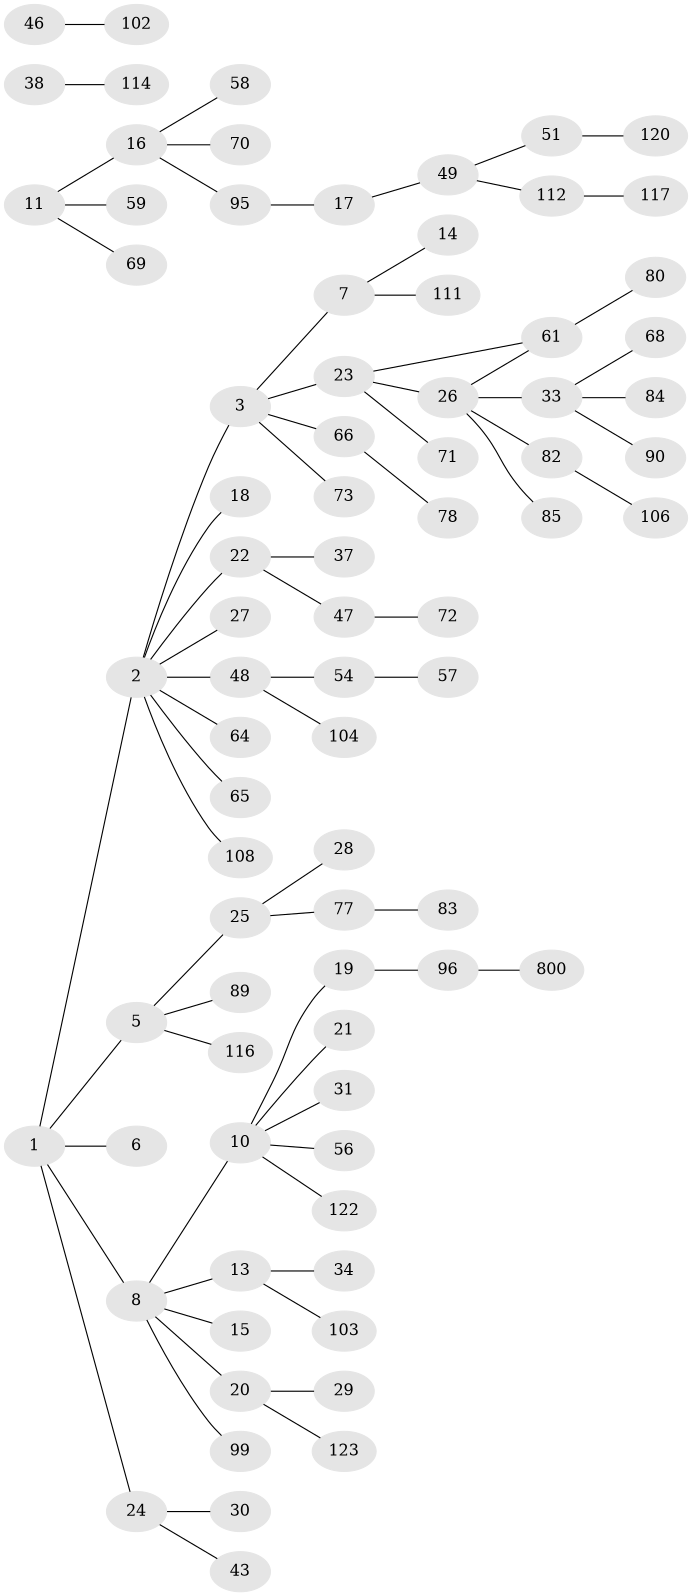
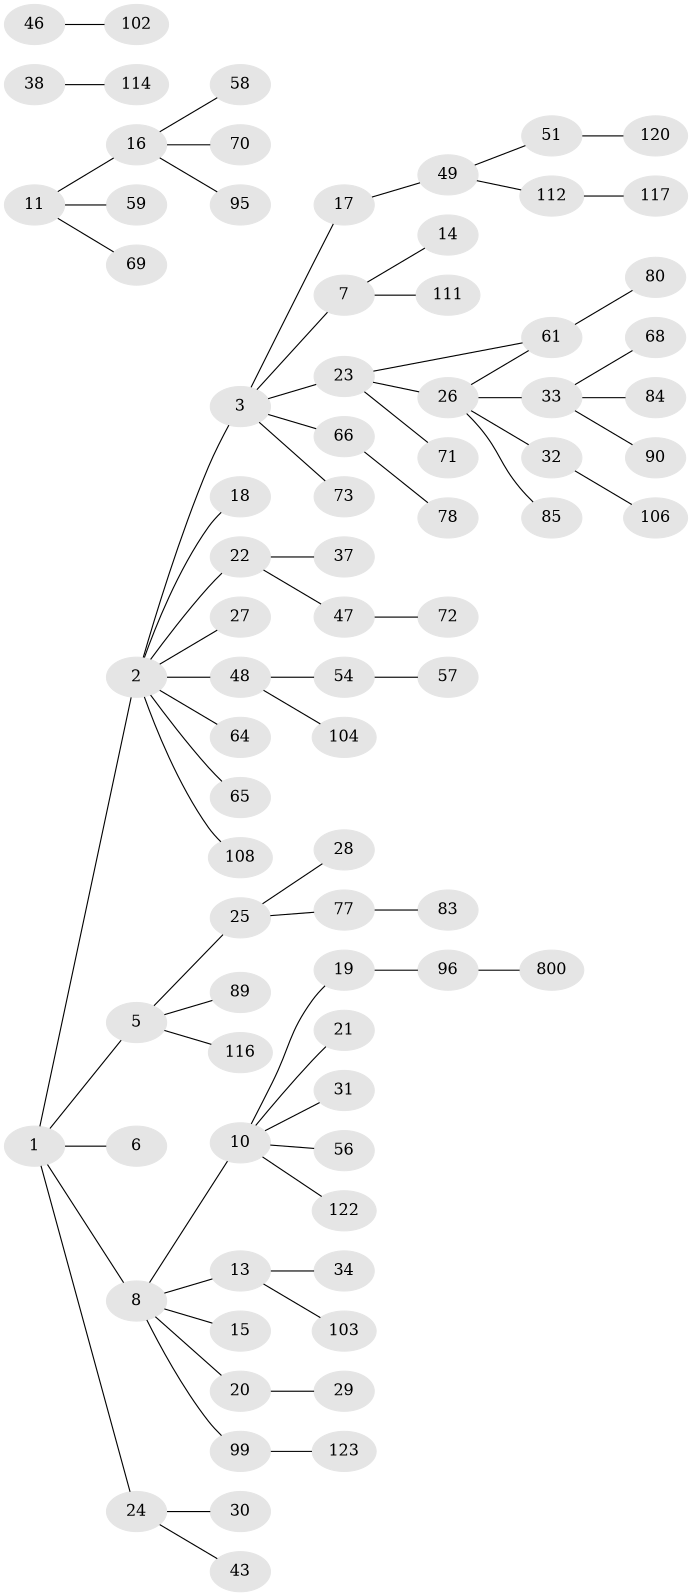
edge "95" -- "17": now "3" -- "17"
node "82": label "82" -> "32"
edge "20" -- "123": now "99" -- "123"
